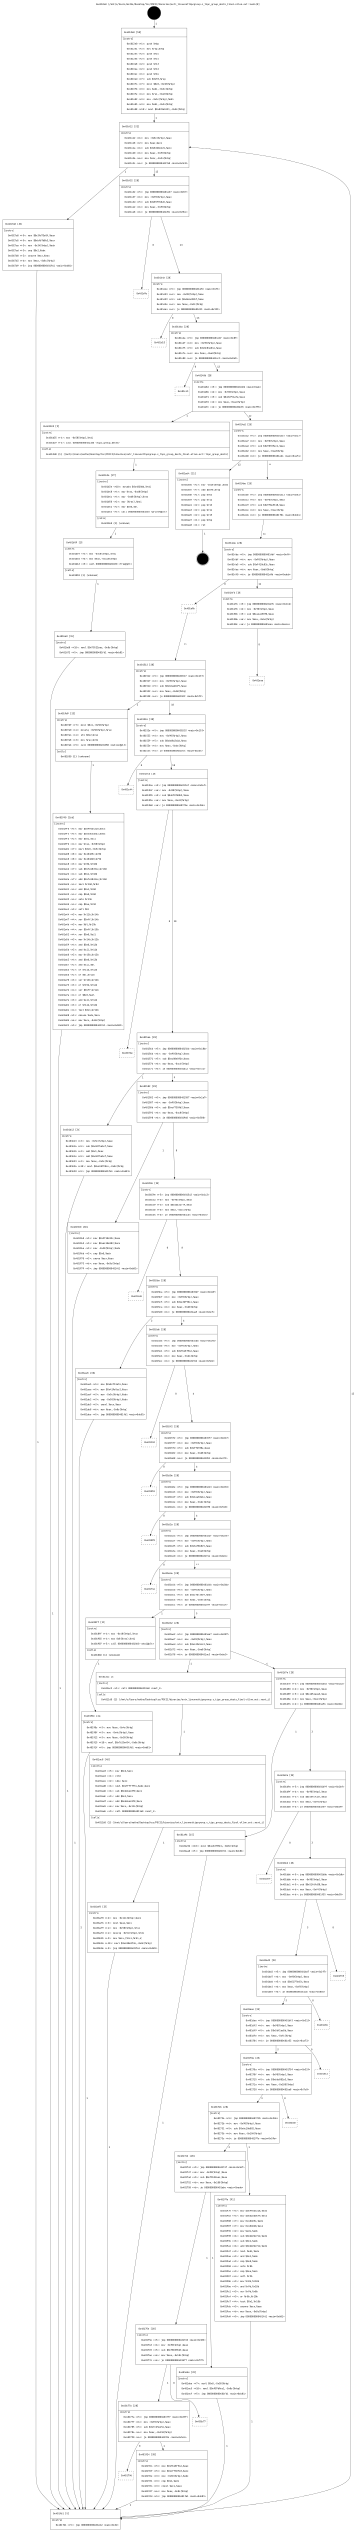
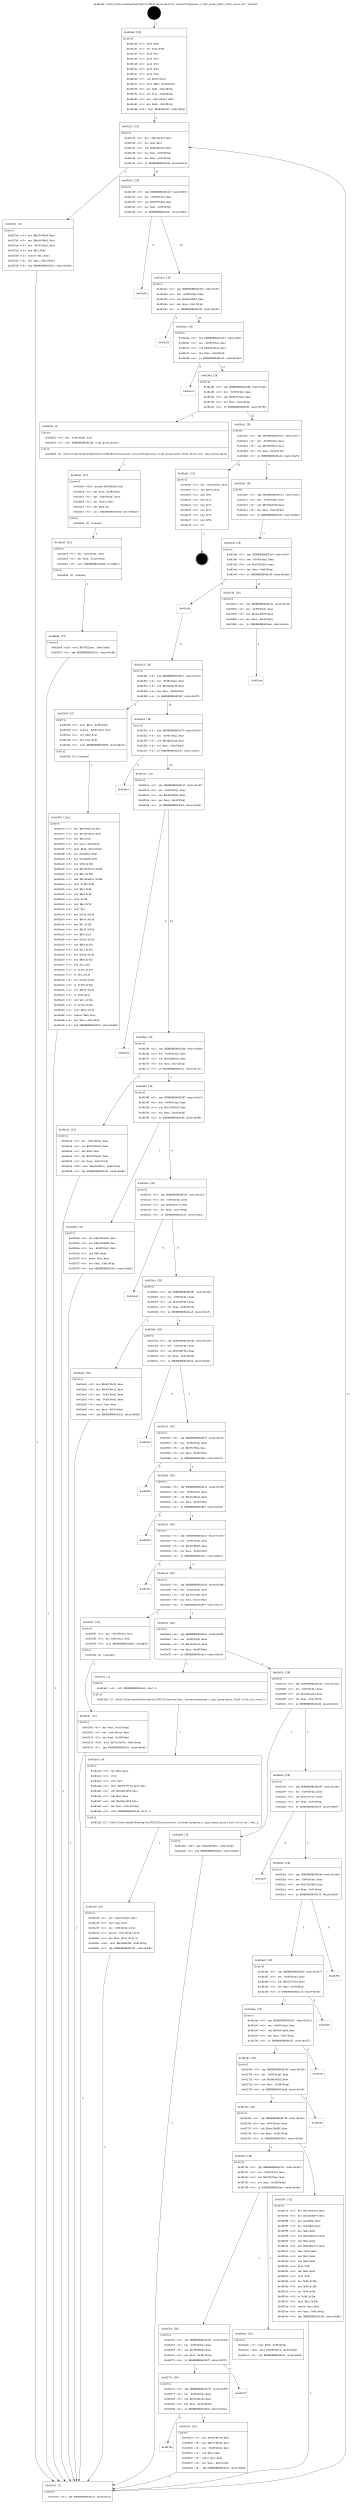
edge "0x401ebe [22]" -> "0x401f61 [5]": removed, label "1"
